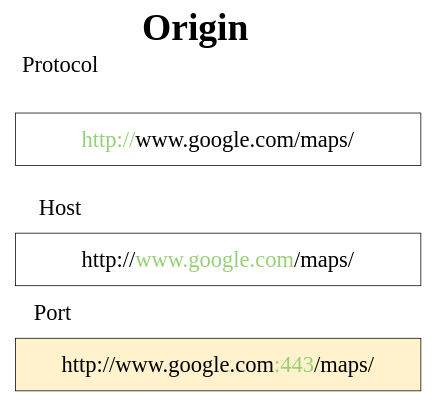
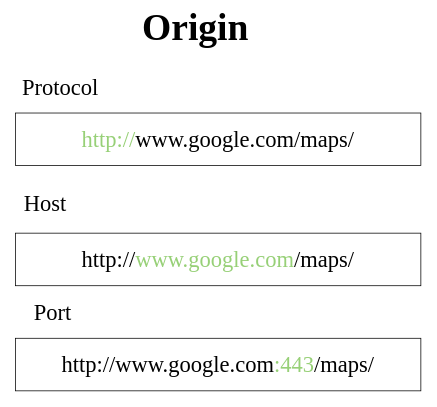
node "Protocol": moved (60, 64) -> (60, 87)
node "Host": moved (60, 207) -> (45, 203)
node "http://www.google.com:443/maps/": fillcolor #fff2cc -> #ffffff
